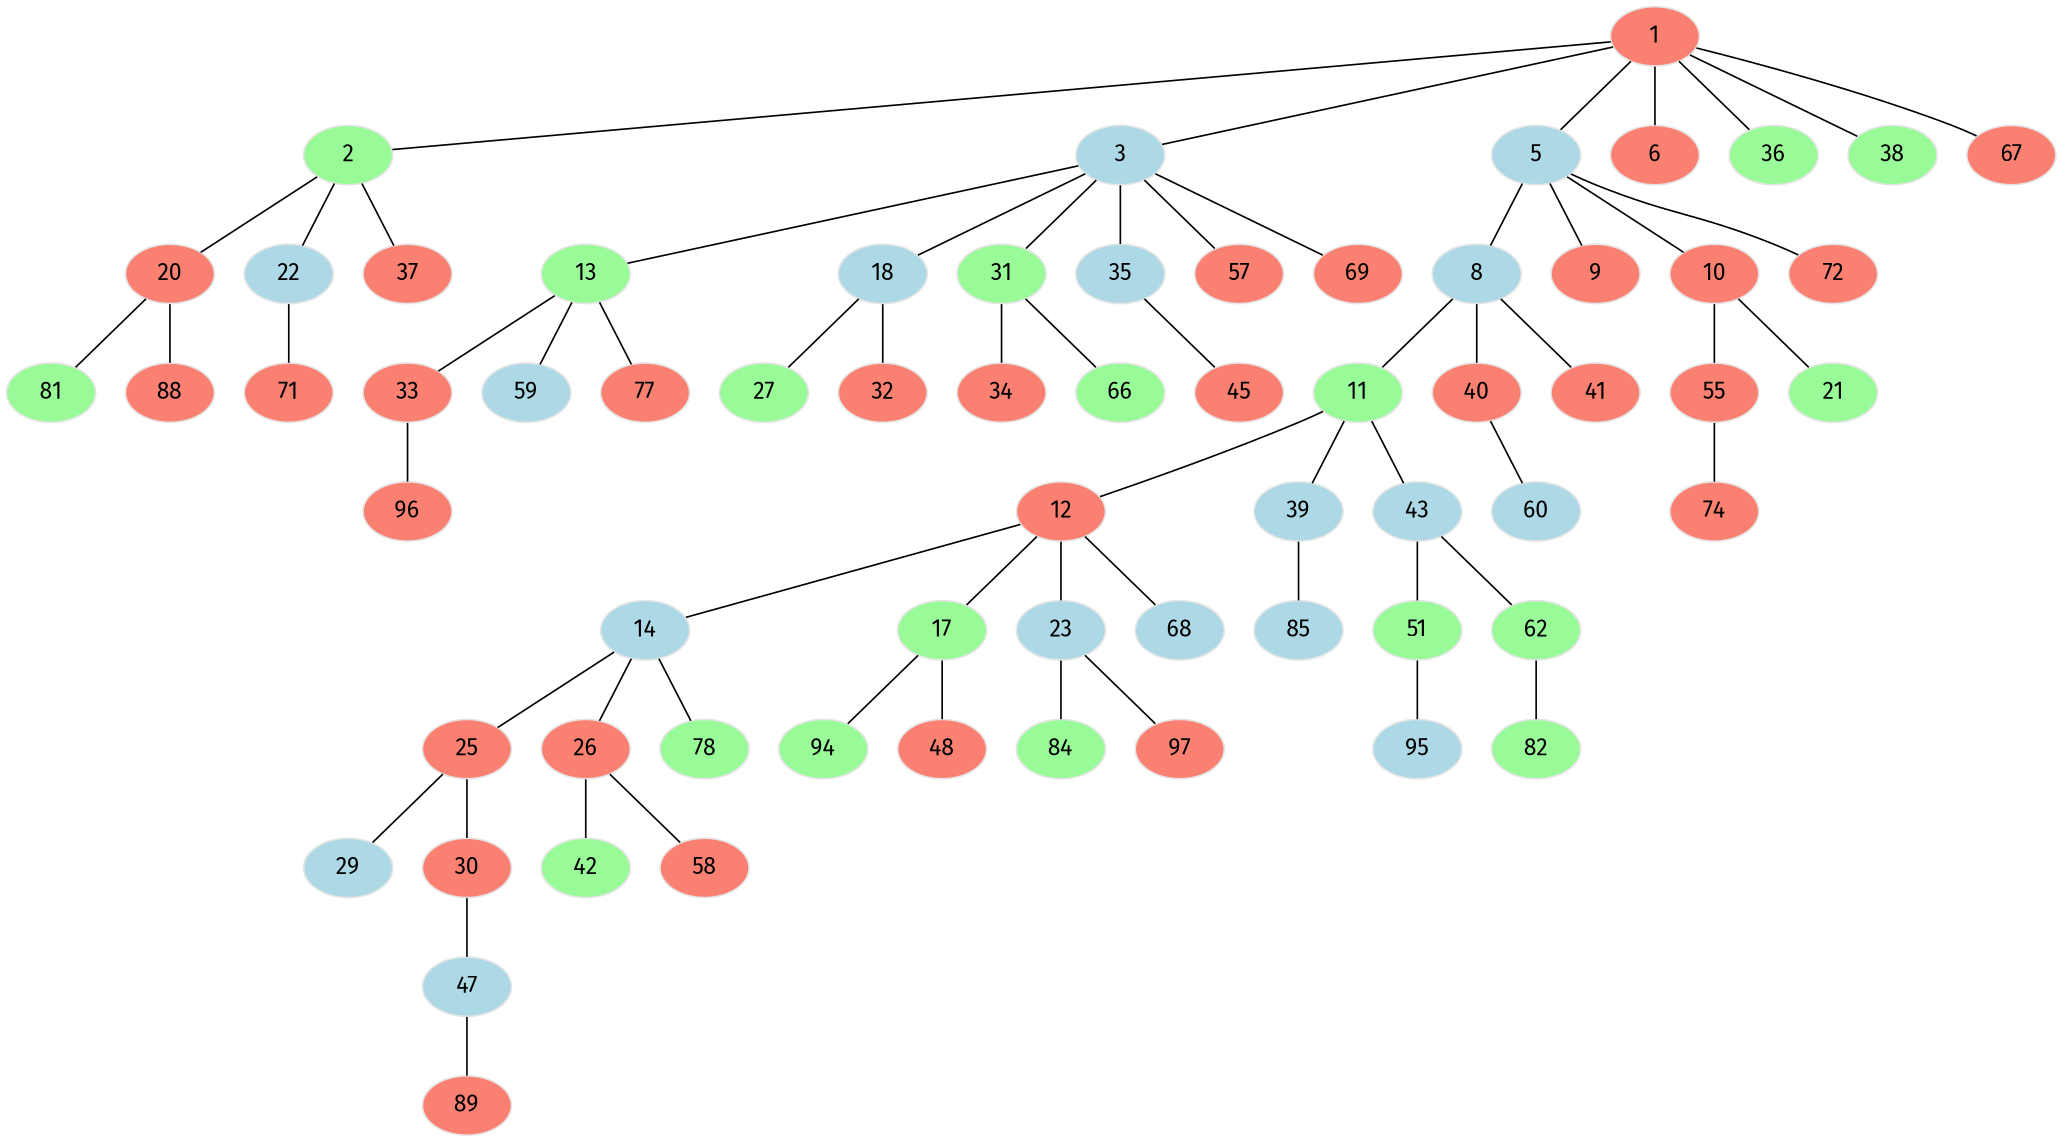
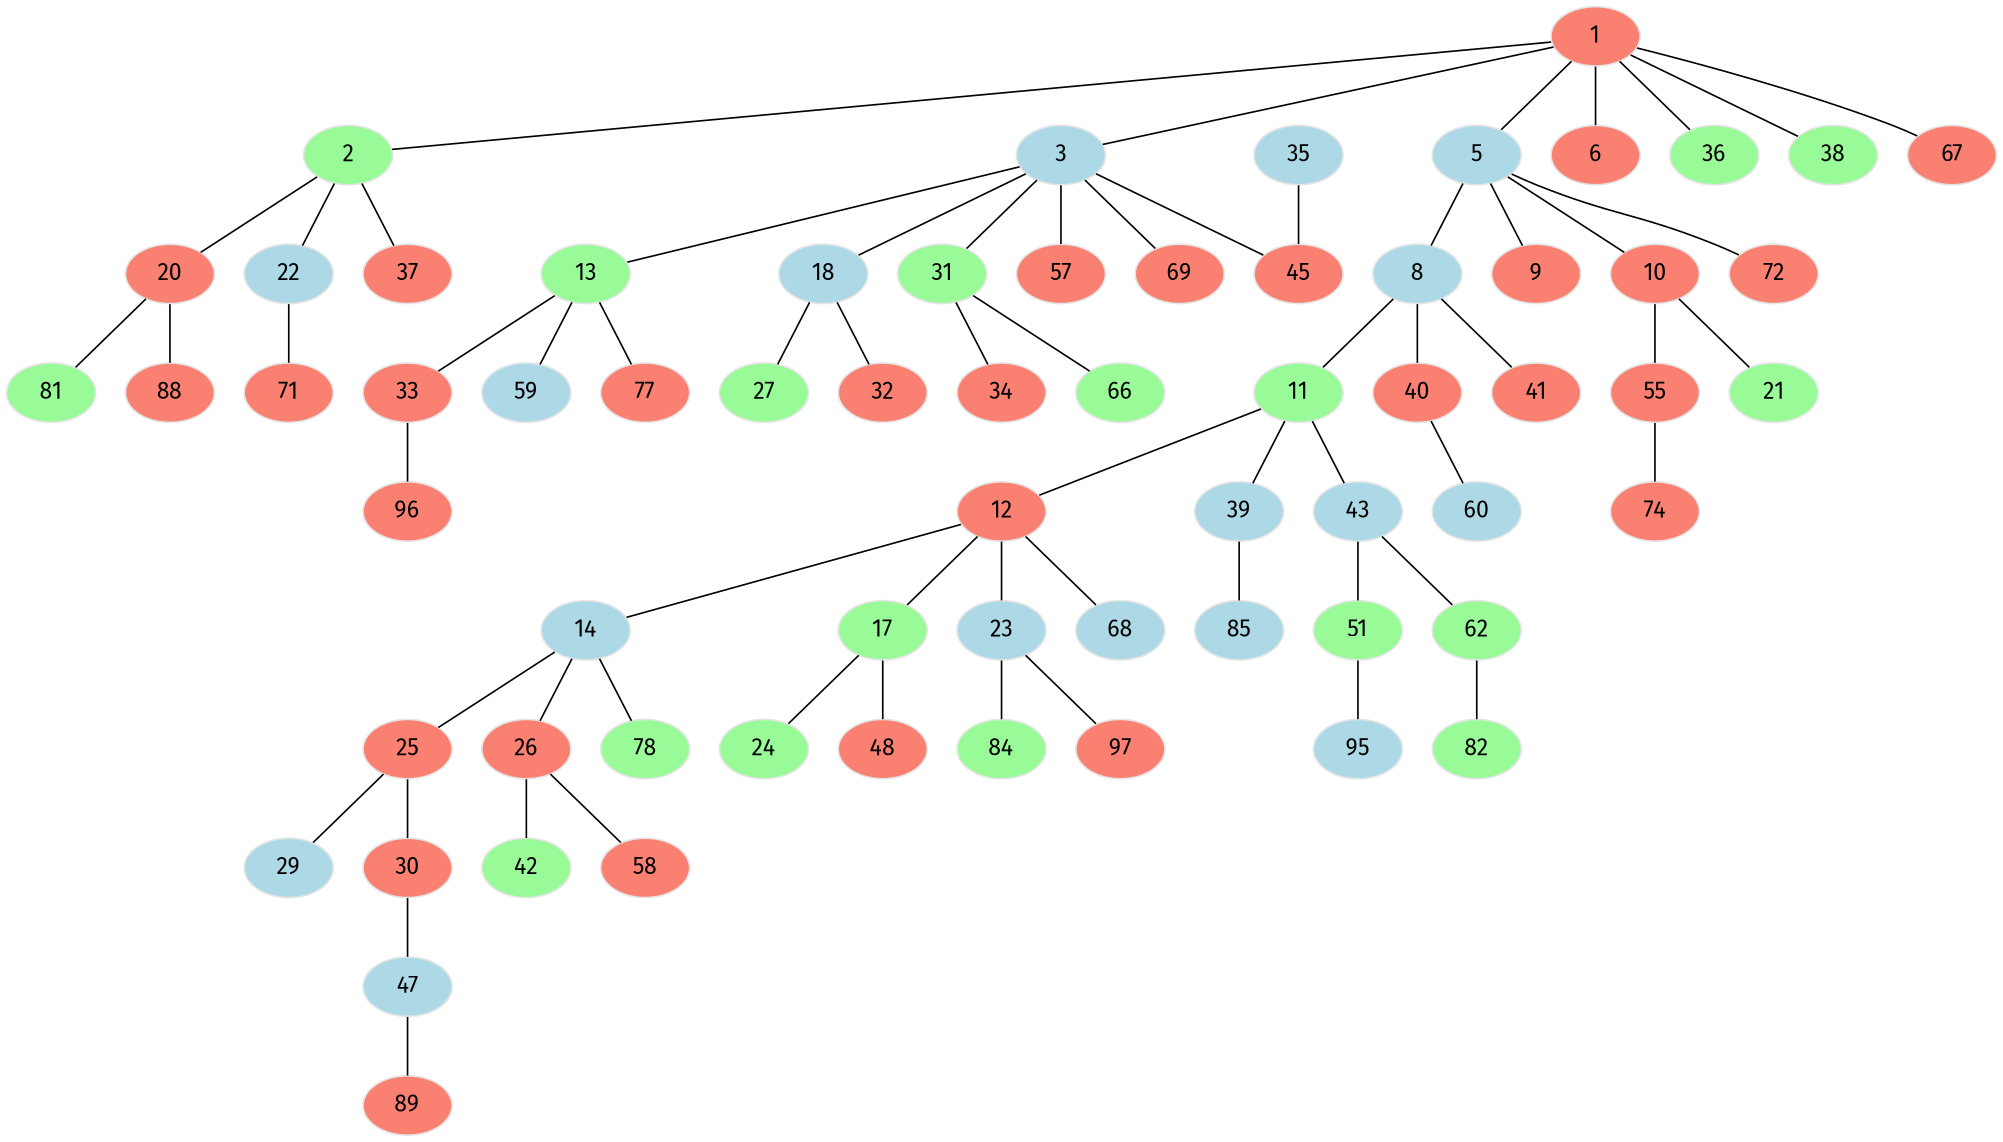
edge "3" -- "35": now "3" -- "45"
node "94": label "94" -> "24"
